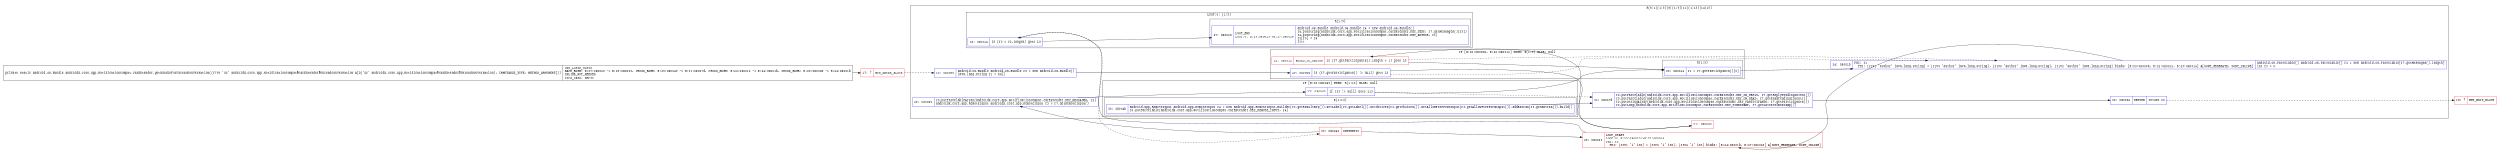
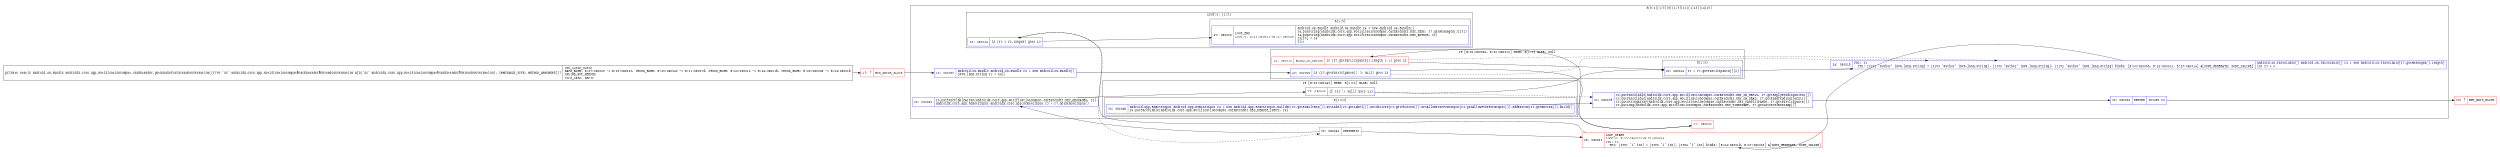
edge "17: ?" -> "19: 0x0000": style dashed -> solid
edge "32: 0x00a1" -> "18: ?": style dashed -> solid
